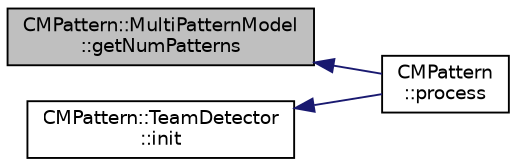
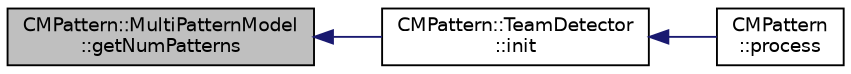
edge "CMPattern ::process" -> "CMPattern::MultiPatternModel ::getNumPatterns": now "CMPattern::TeamDetector ::init" -> "CMPattern::MultiPatternModel ::getNumPatterns"
